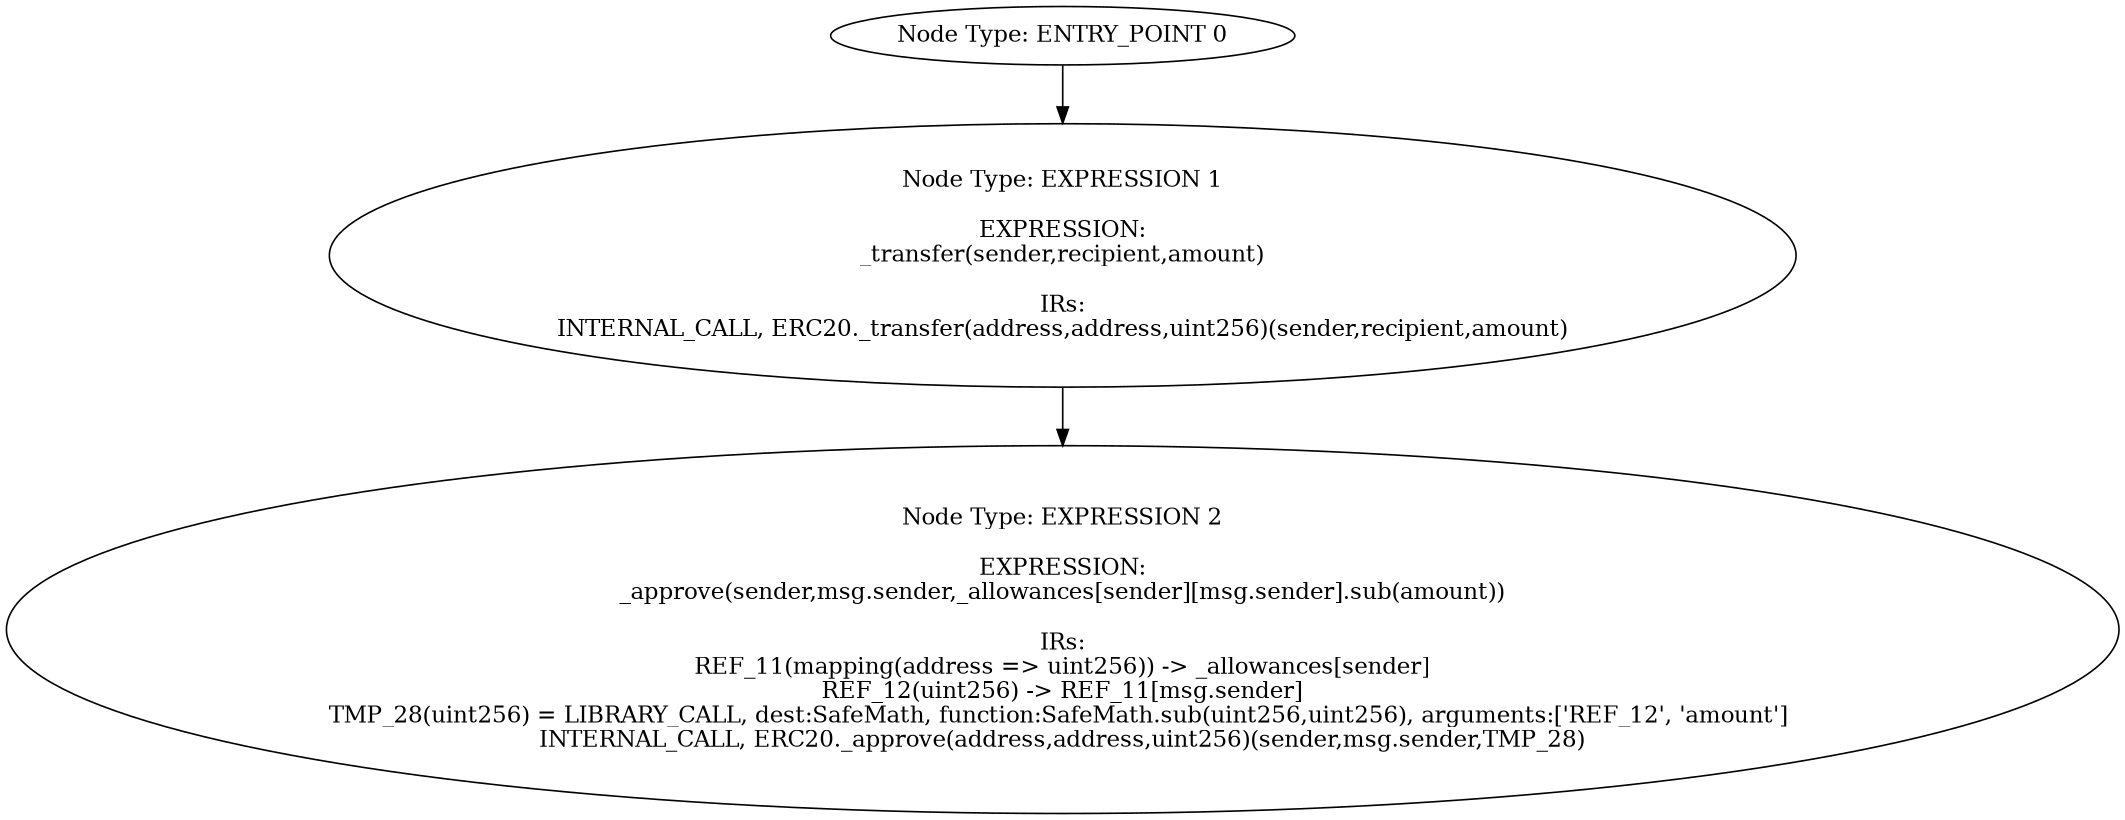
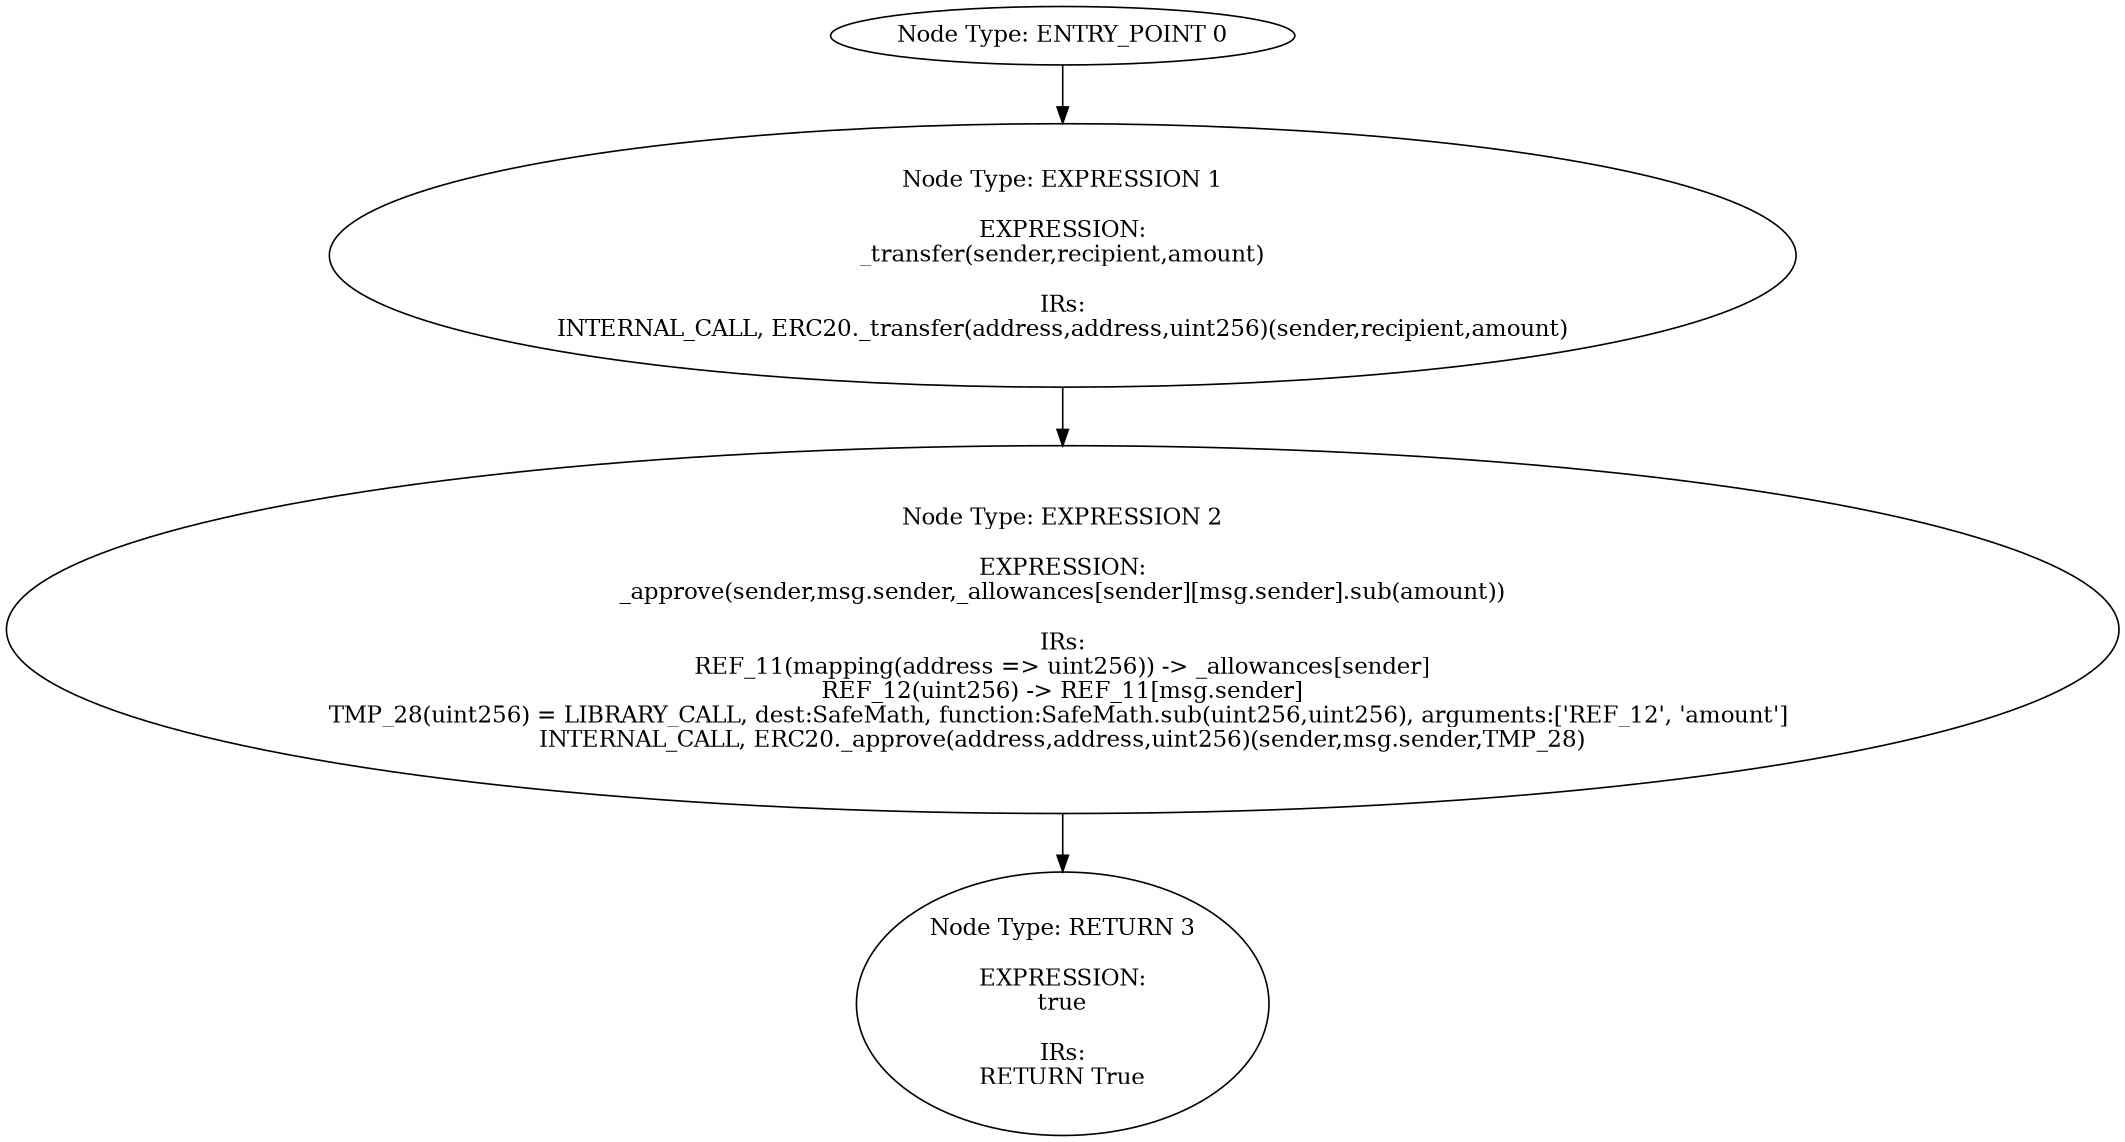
node "Node Type: RETURN 3 EXPRESSION: true IRs: RETURN True": added
